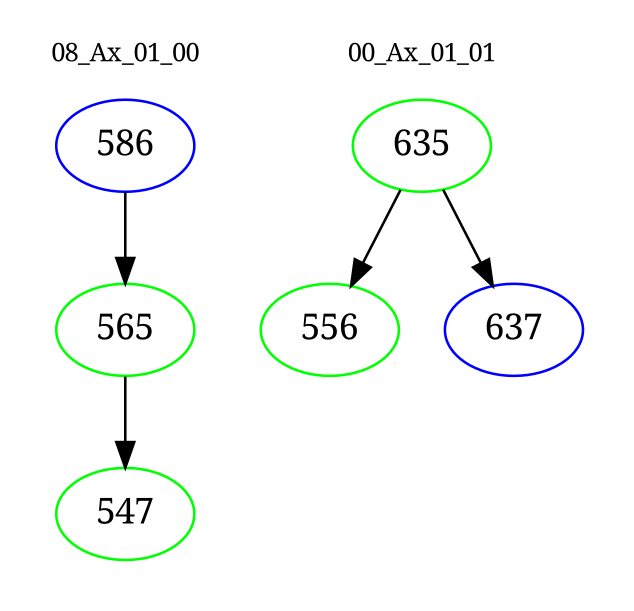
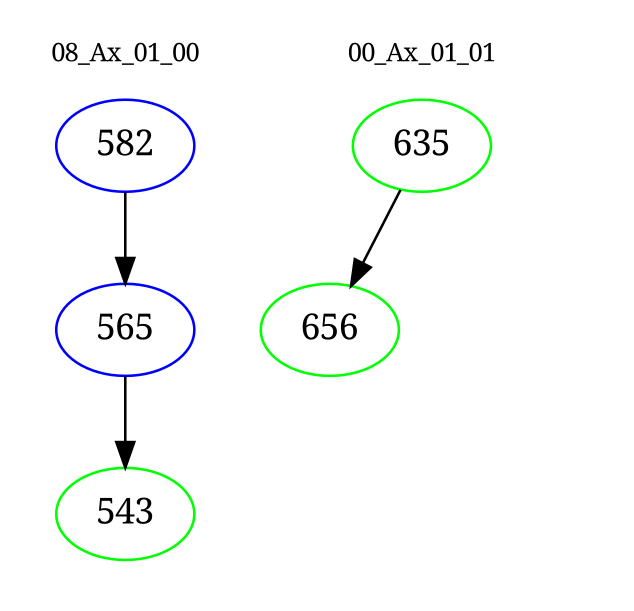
node "586": label "586" -> "582"
node "565": color green -> blue
node "556": label "556" -> "656"
node "637": removed
node "547": label "547" -> "543"
